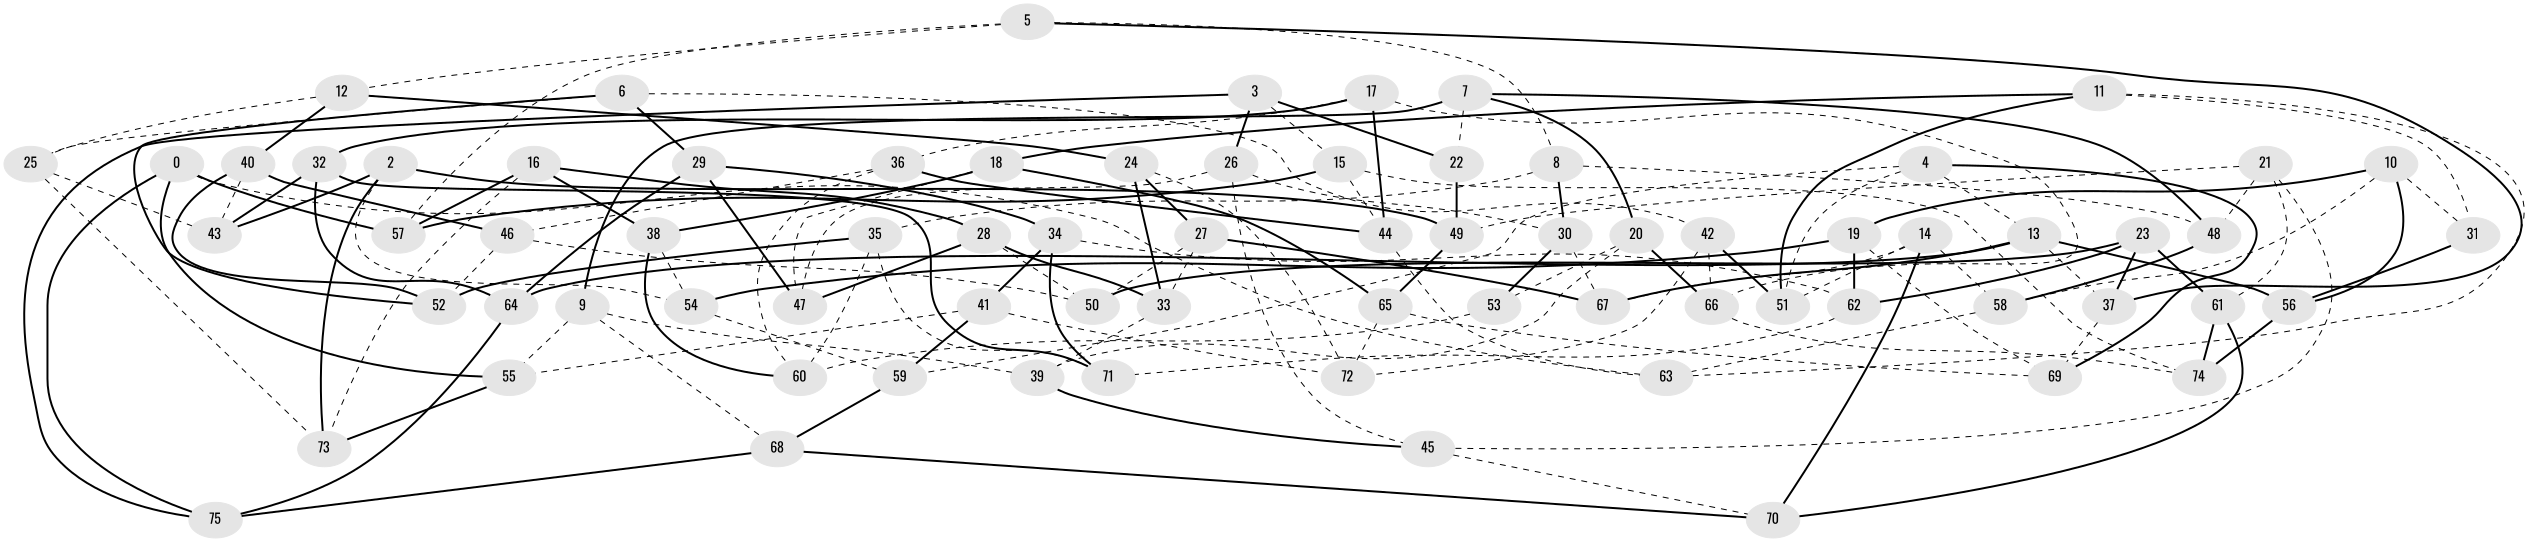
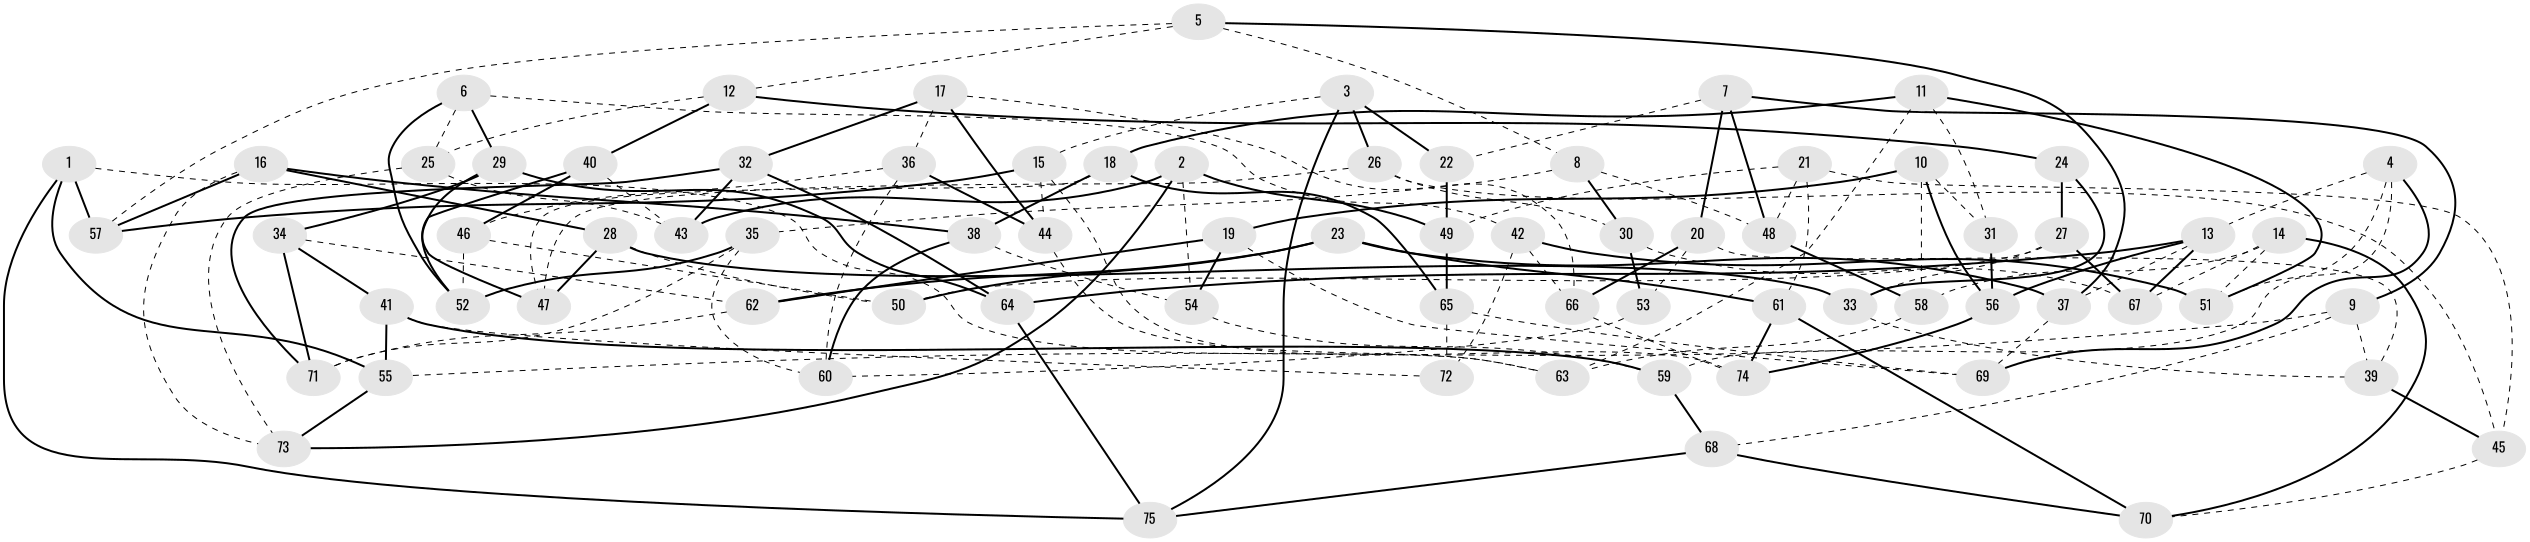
node "0": label "0" -> "1"
edge "24" -- "72": removed
edge "41" -- "55": style dashed -> bold
